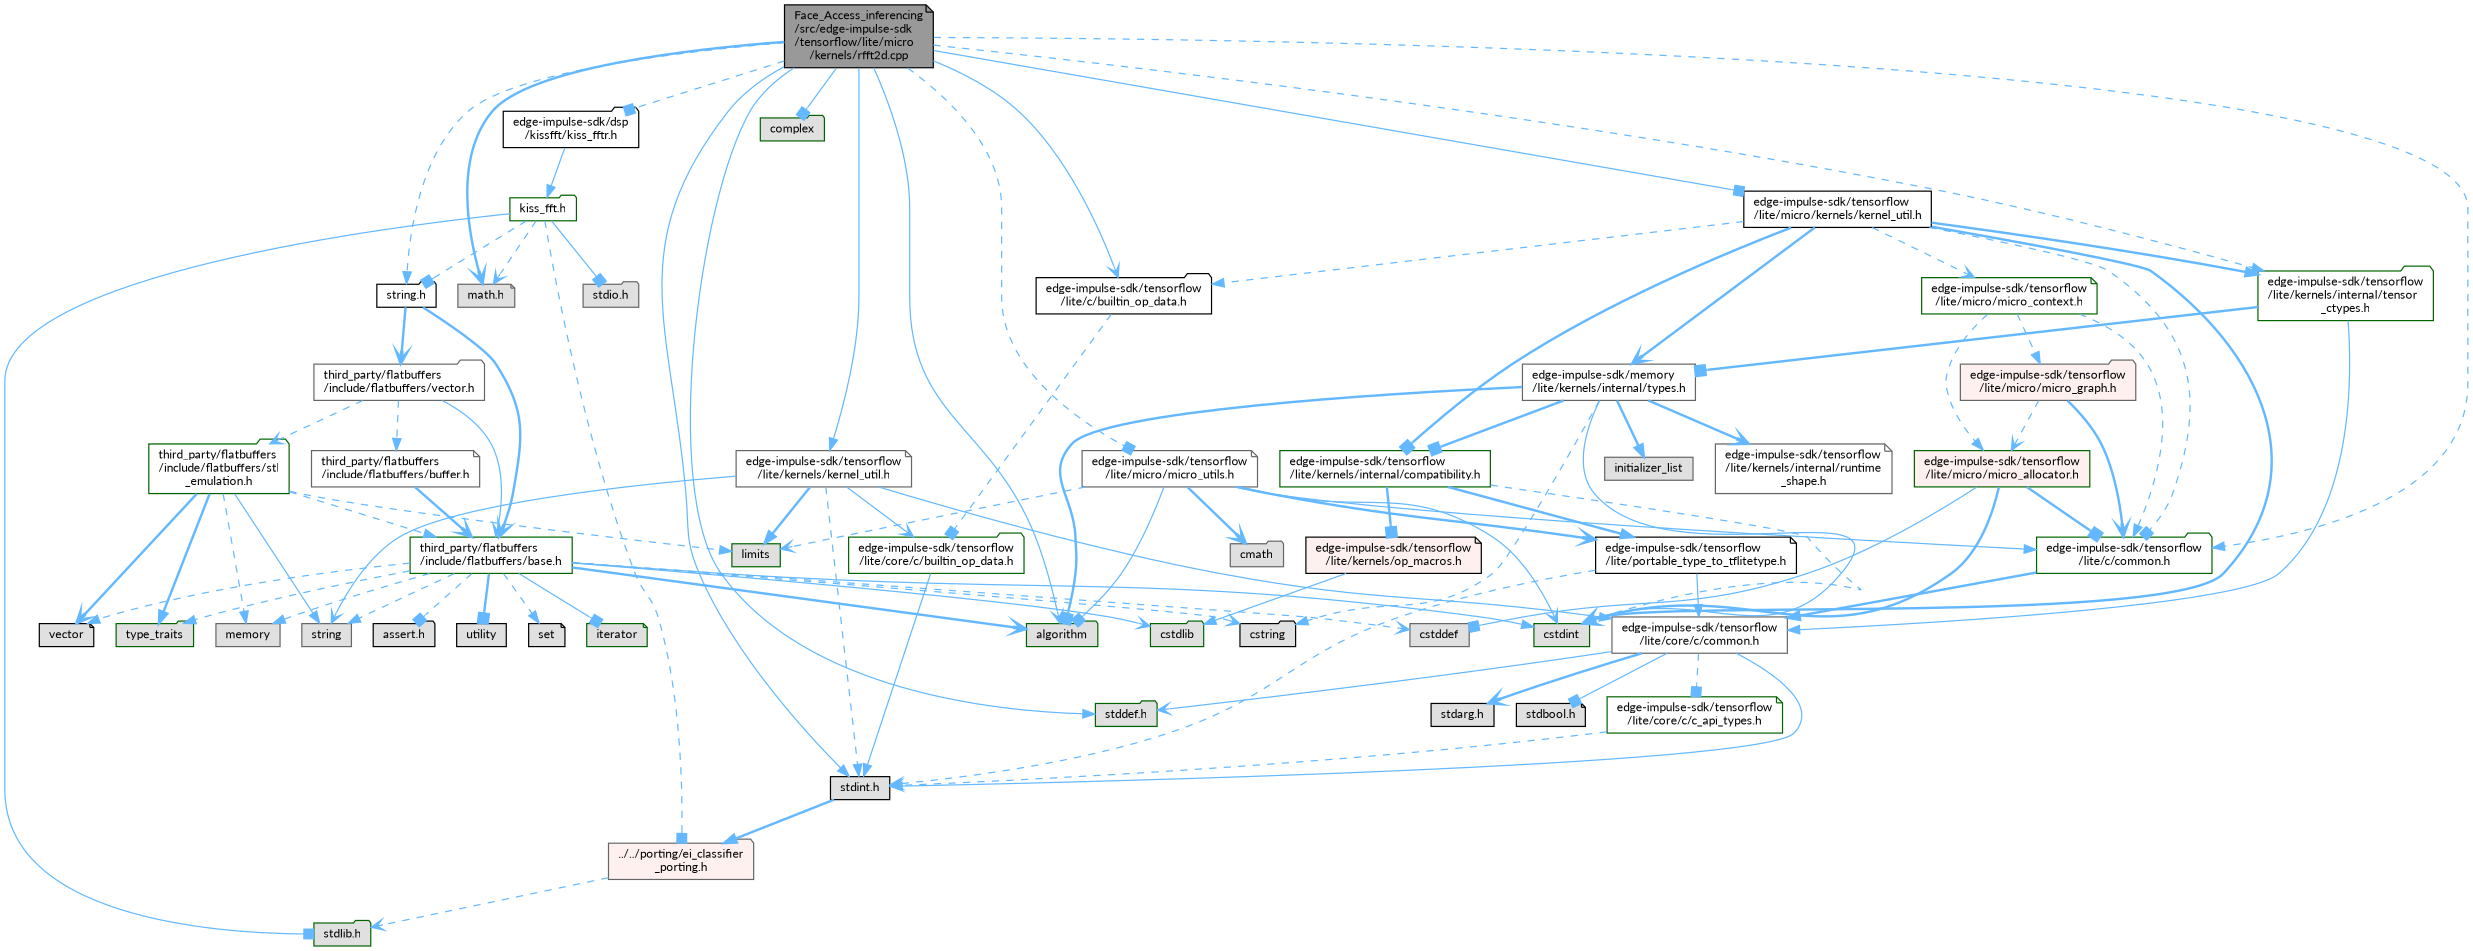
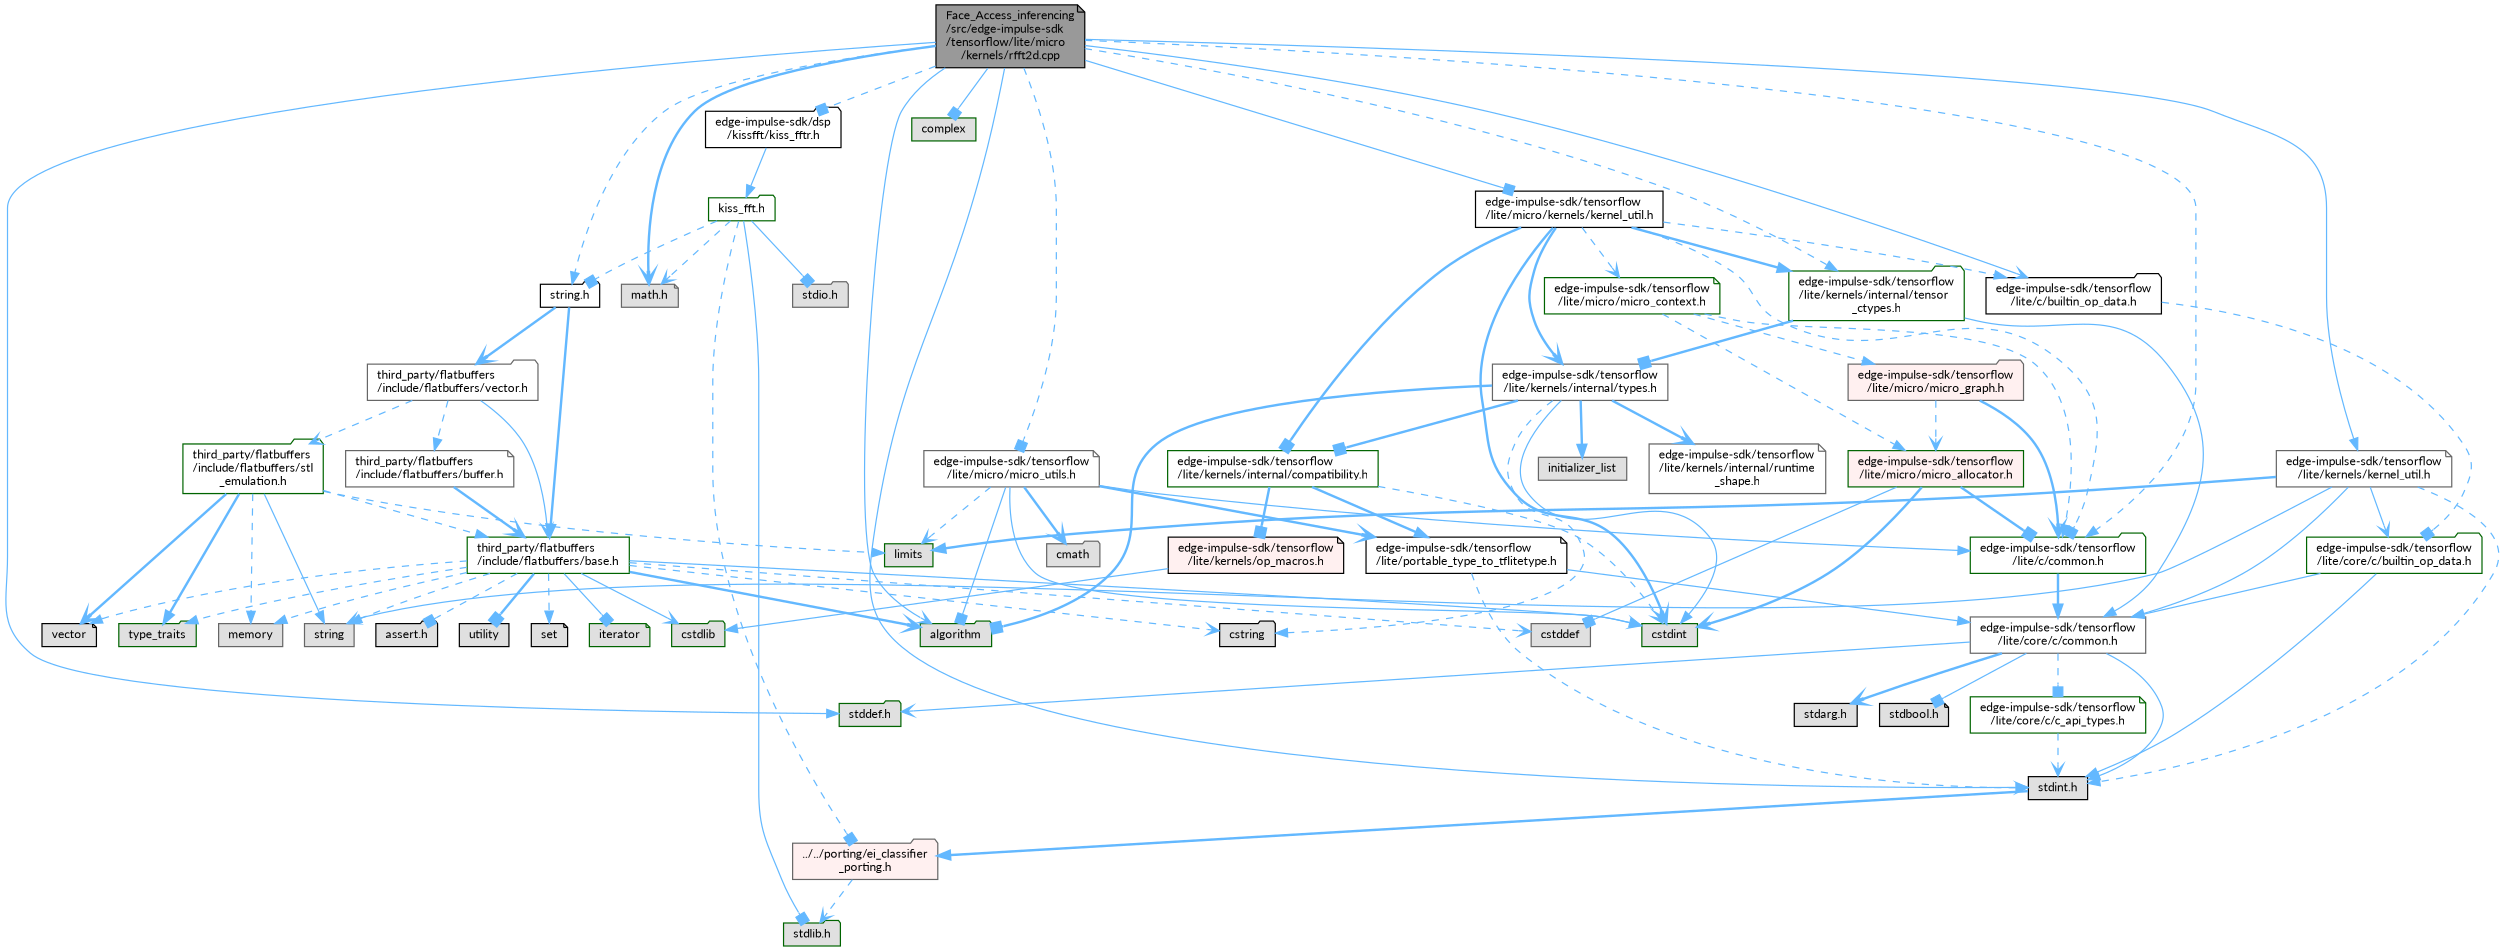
node "complex": shape folder -> box
node "edge-impulse-sdk/memory /lite/kernels/internal/types.h": label "edge-impulse-sdk/memory /lite/kernels/internal/types.h" -> "edge-impulse-sdk/tensorflow /lite/kernels/internal/types.h"
edge "string.h" -> "third_party/flatbuffers /include/flatbuffers/base.h": arrowhead vee -> normal
edge "edge-impulse-sdk/tensorflow /lite/core/c/builtin_op_data.h" -> "edge-impulse-sdk/tensorflow /lite/core/c/common.h": added
